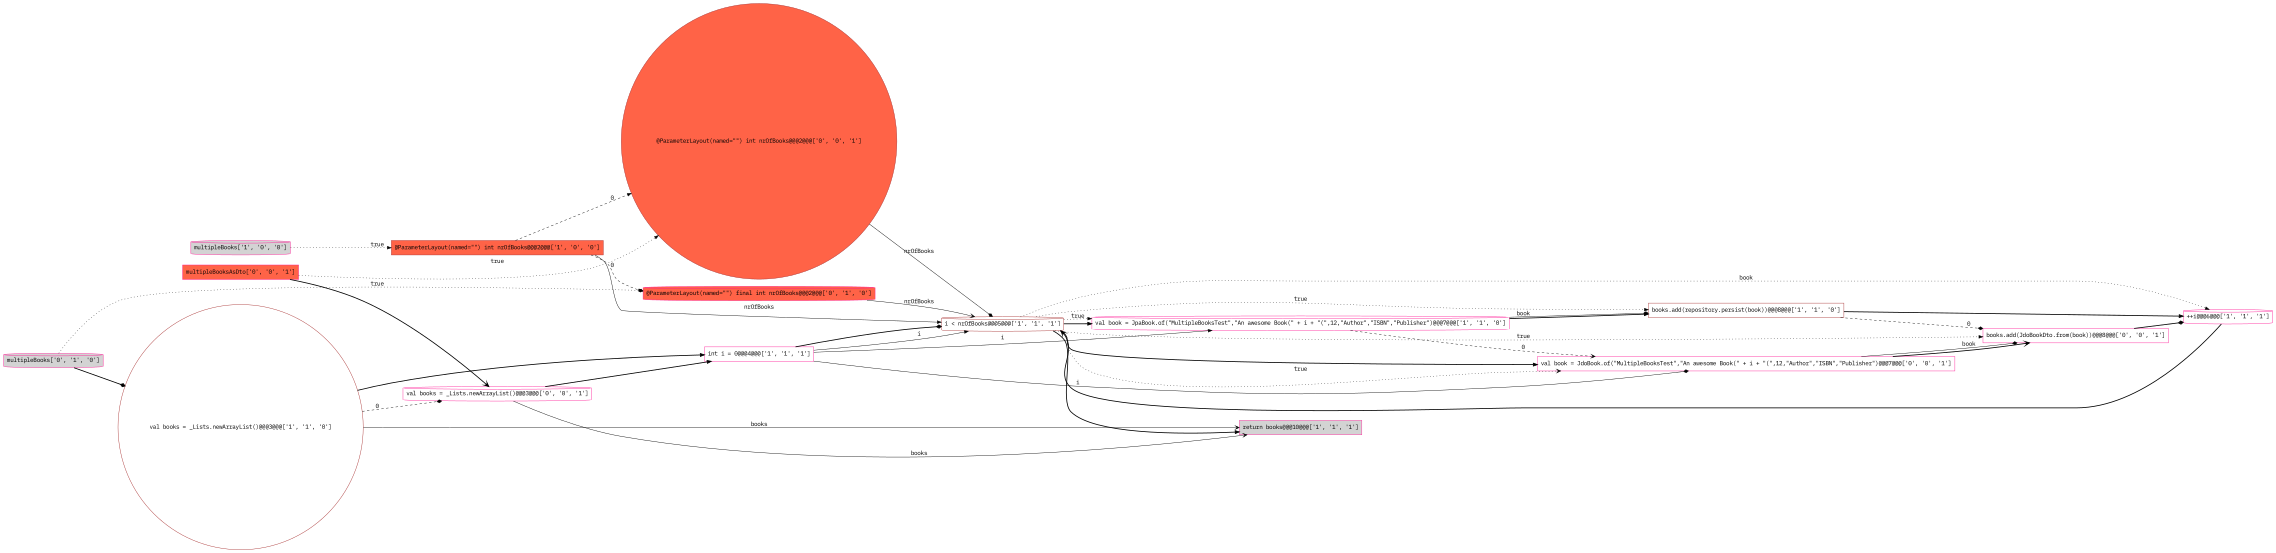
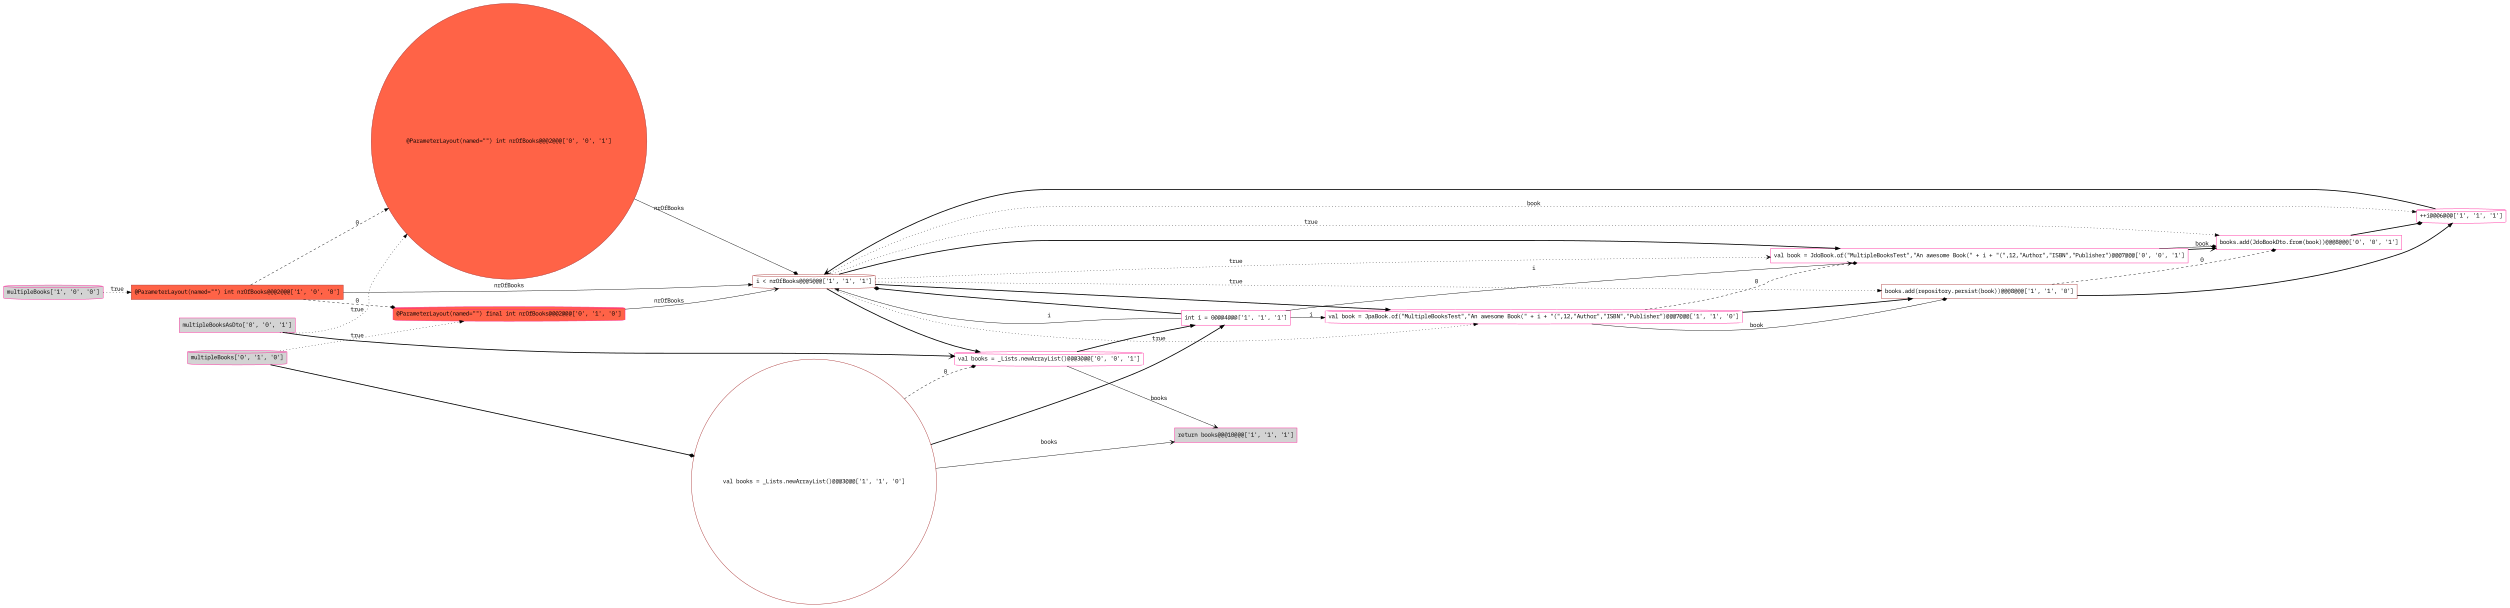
node "multipleBooksAsDto['0', '0', '1']": fillcolor tomato -> lightgray
edge "i < nrOfBooks@@@5@@@['1', '1', '1']" -> "return books@@@10@@@['1', '1', '1']": now "i < nrOfBooks@@@5@@@['1', '1', '1']" -> "val books = _Lists.newArrayList()@@@3@@@['0', '0', '1']"
